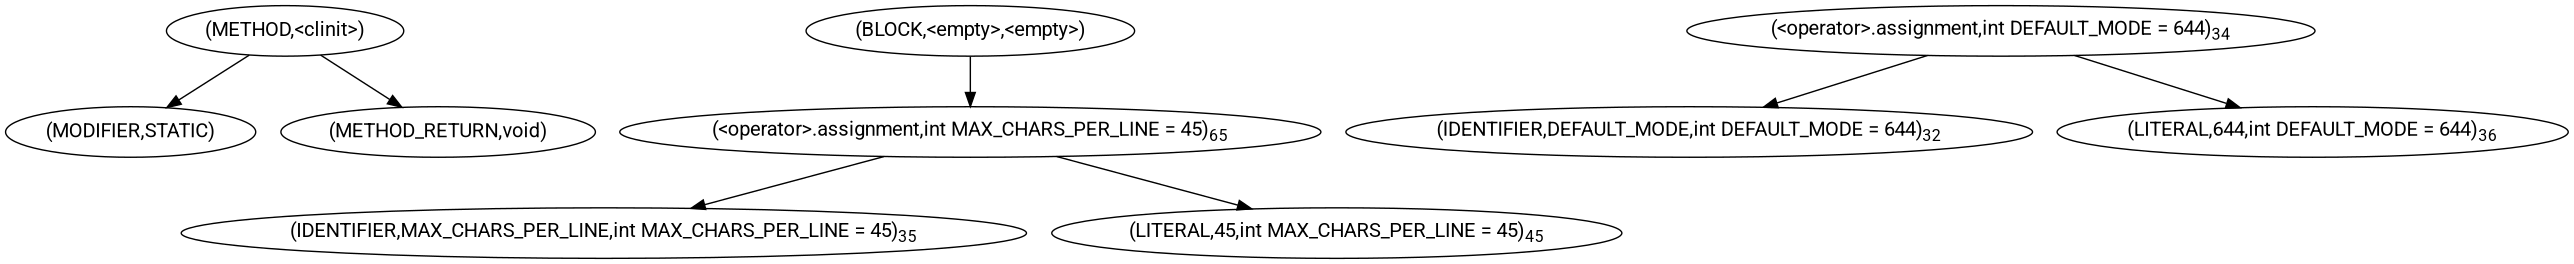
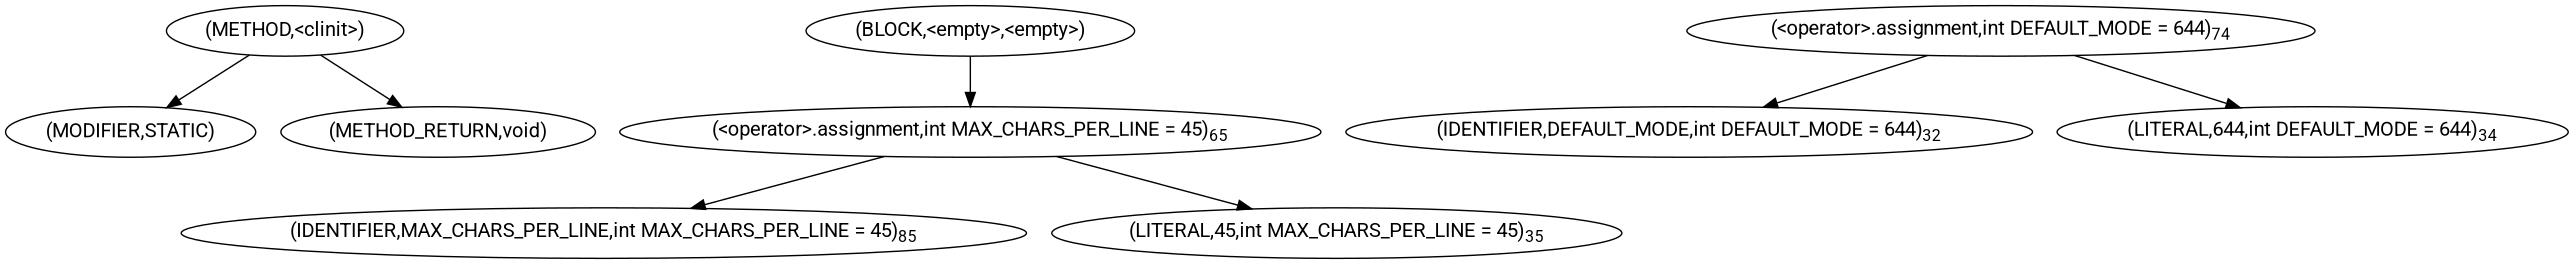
node "(<operator>.assignment,int DEFAULT_MODE = 644)": text "34" -> "74"
node "(LITERAL,644,int DEFAULT_MODE = 644)": text "36" -> "34"
node "(IDENTIFIER,MAX_CHARS_PER_LINE,int MAX_CHARS_PER_LINE = 45)": text "35" -> "85"
node "(LITERAL,45,int MAX_CHARS_PER_LINE = 45)": text "45" -> "35"
